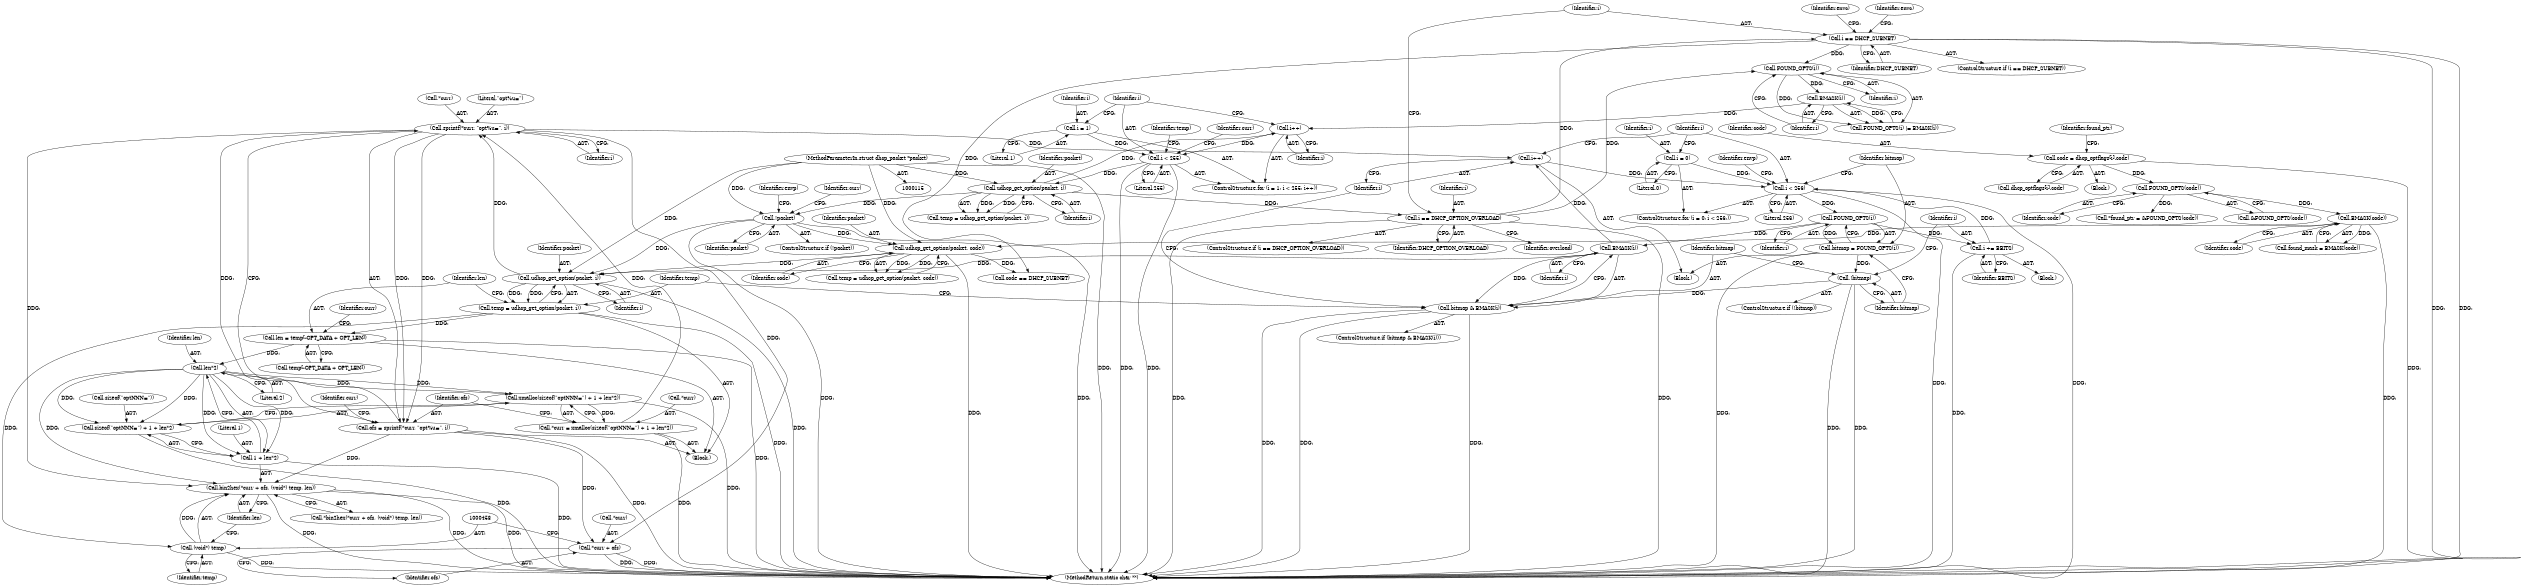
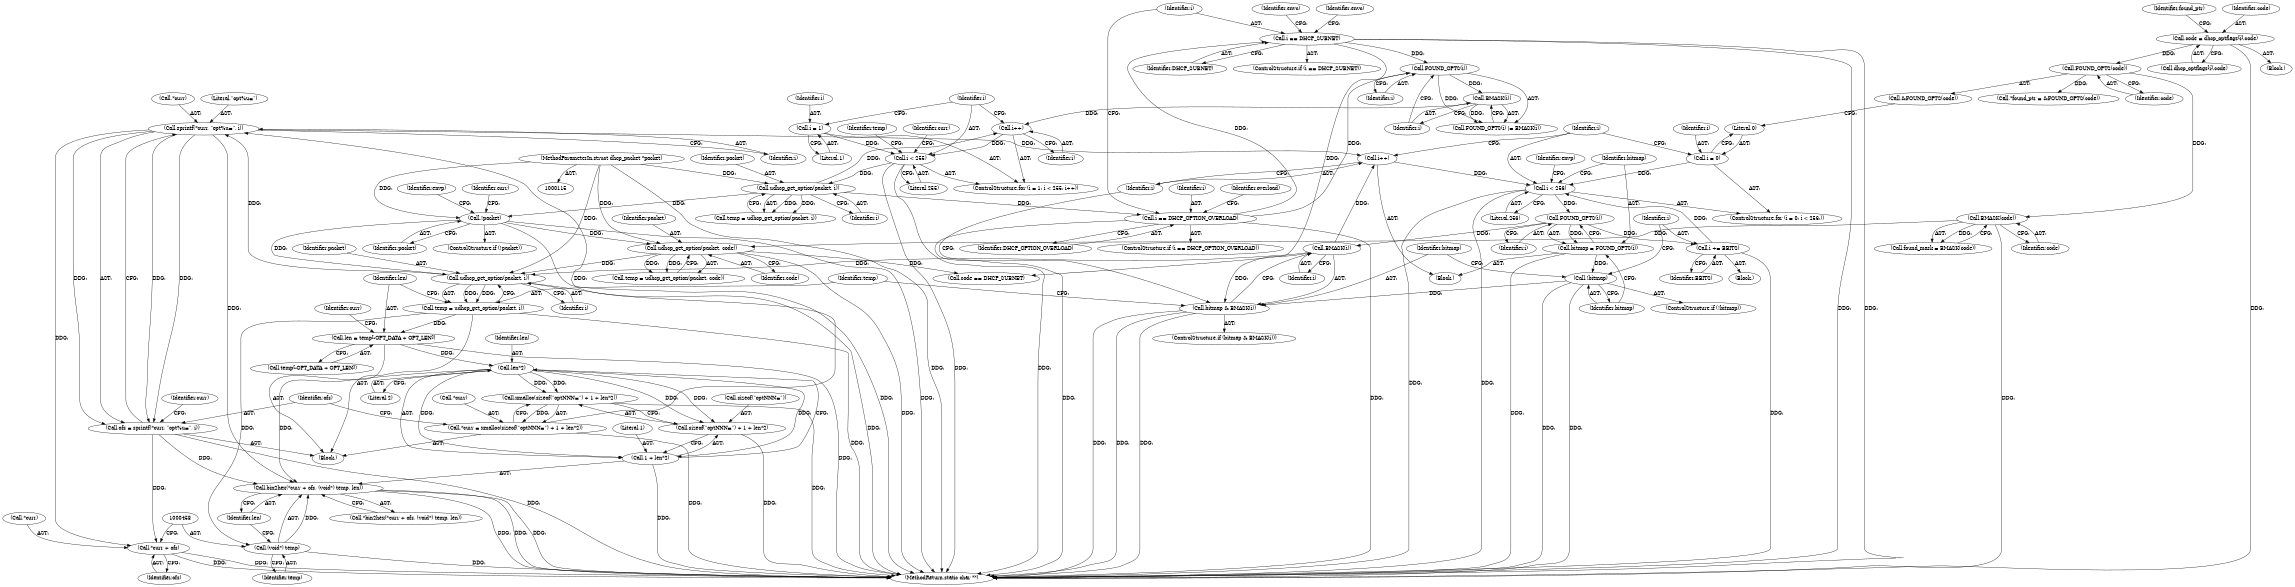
edge "(Call,&FOUND_OPTS(code))" -> "(Call,FOUND_OPTS(code))": now "(Call,&FOUND_OPTS(code))" -> "(Literal,0)"
edge "(Call,i == DHCP_OPTION_OVERLOAD)" -> "(Identifier,overload)": reversed
